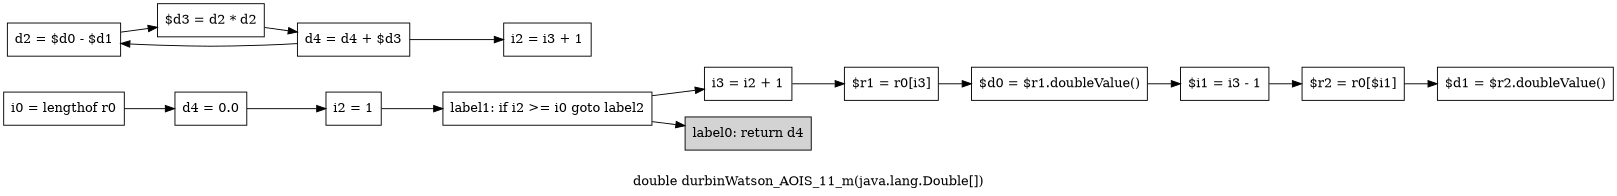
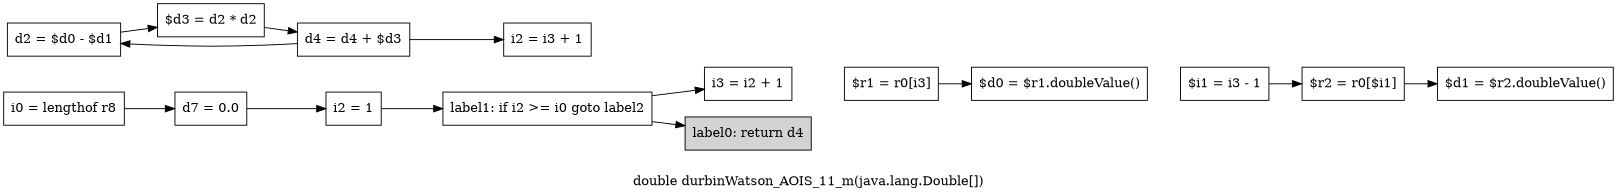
edge "i3 = i2 + 1" -> "$r1 = r0[i3]": removed
edge "$d0 = $r1.doubleValue()" -> "$i1 = i3 - 1": removed
node "i0 = lengthof r0": label "i0 = lengthof r0" -> "i0 = lengthof r8"
node "d4 = 0.0": label "d4 = 0.0" -> "d7 = 0.0"
